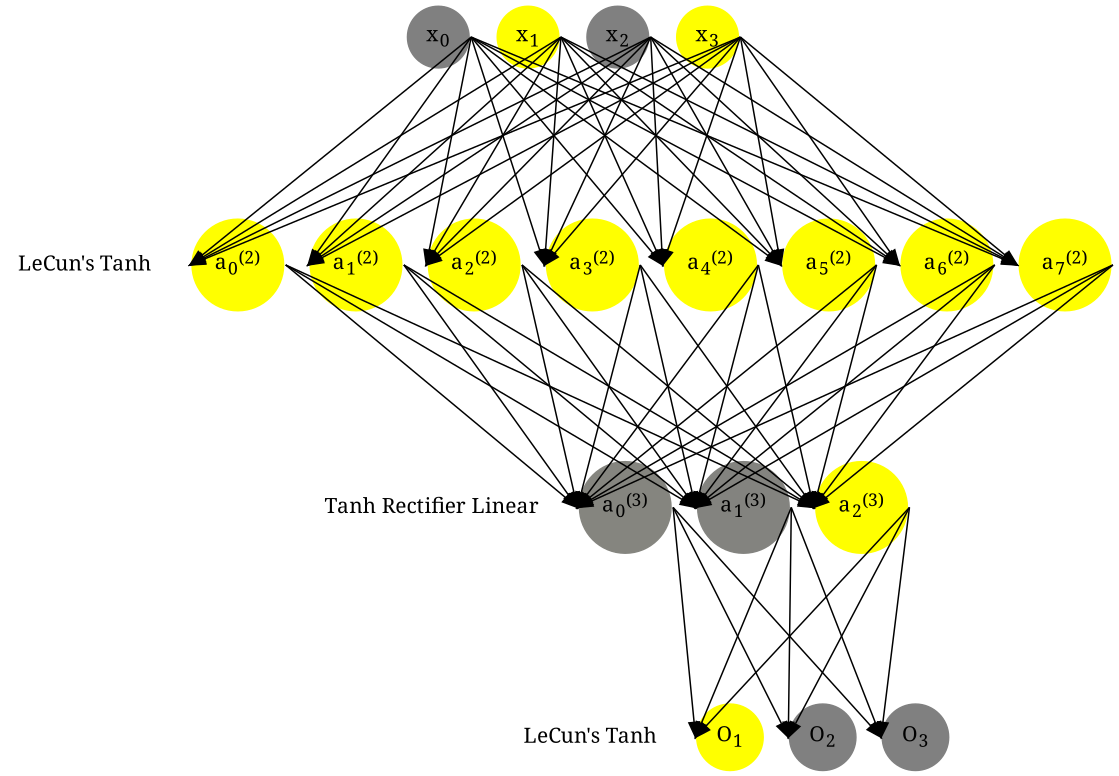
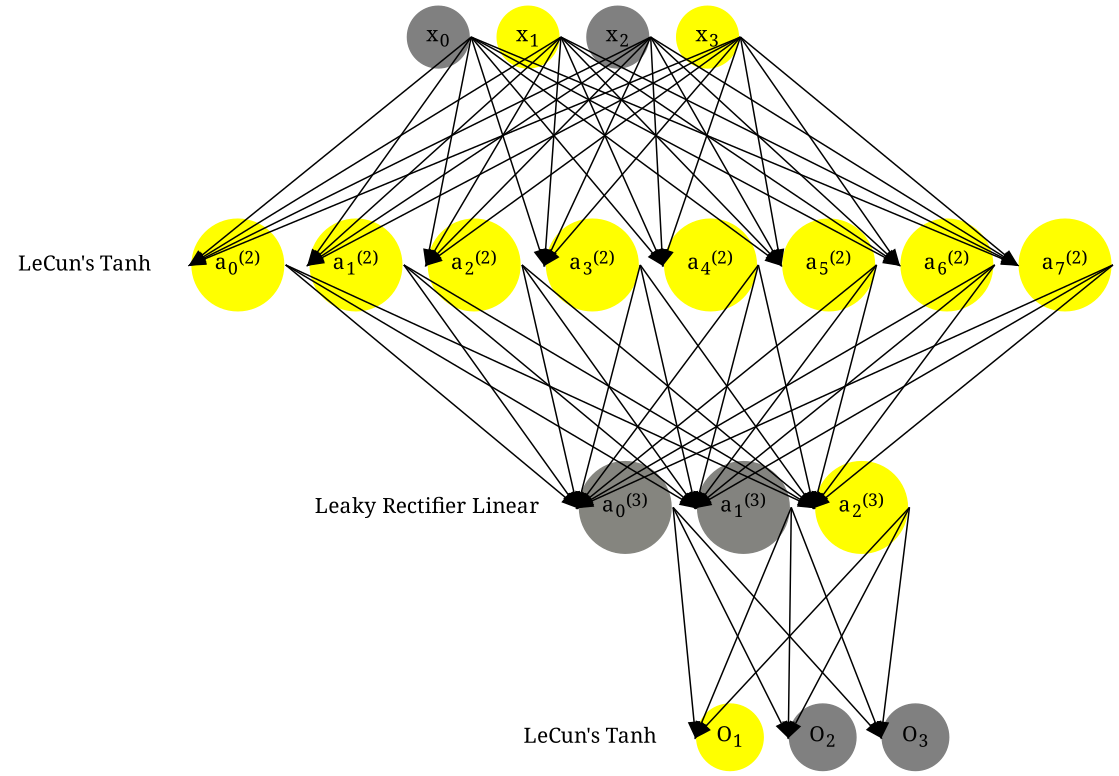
node "Tanh Rectifier Linear": label "Tanh Rectifier Linear" -> "Leaky Rectifier Linear"
